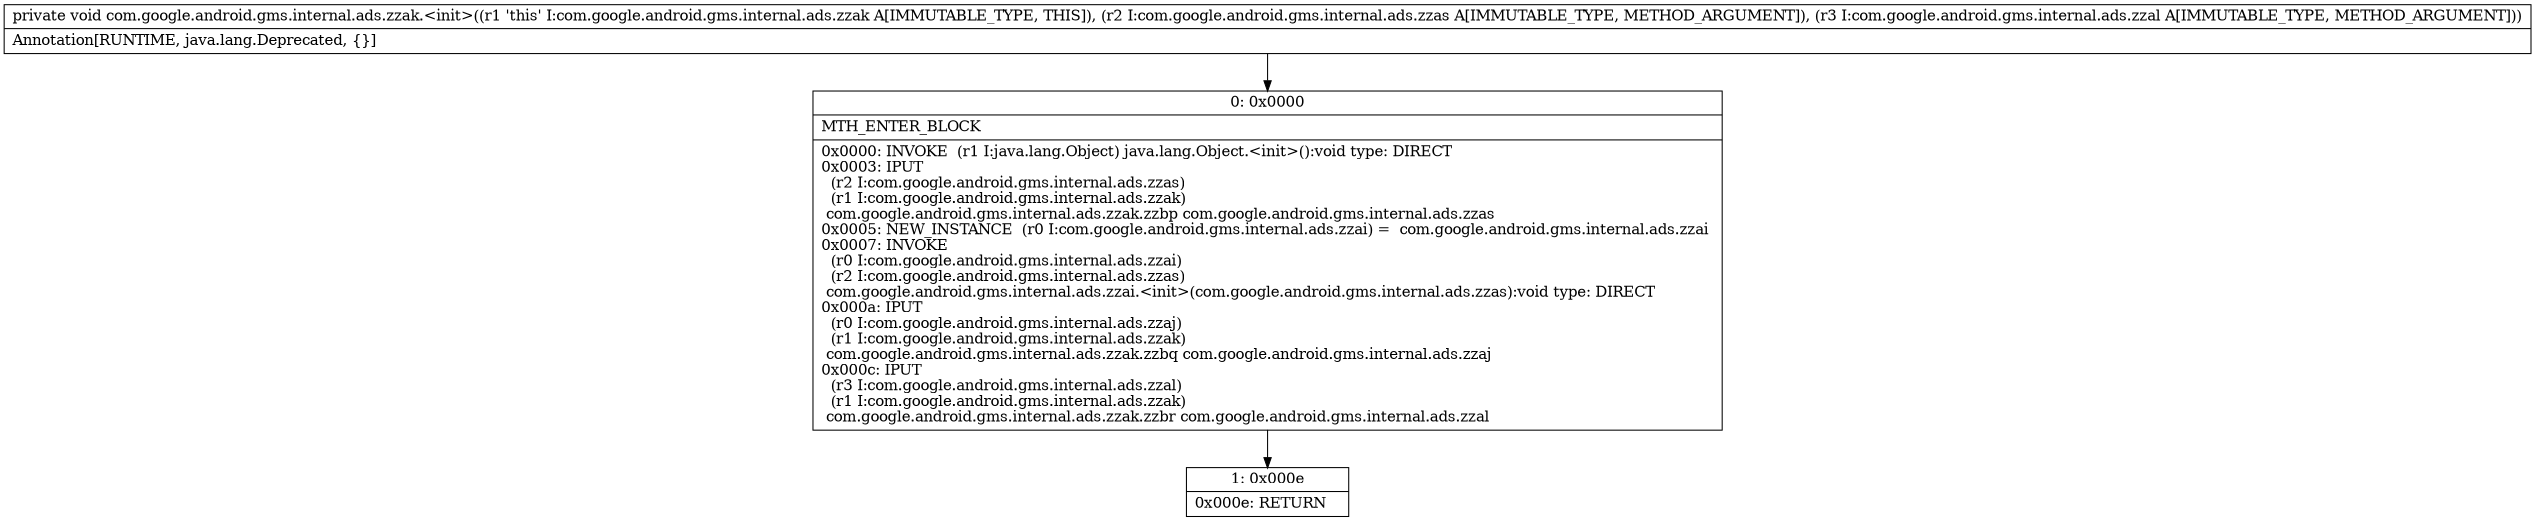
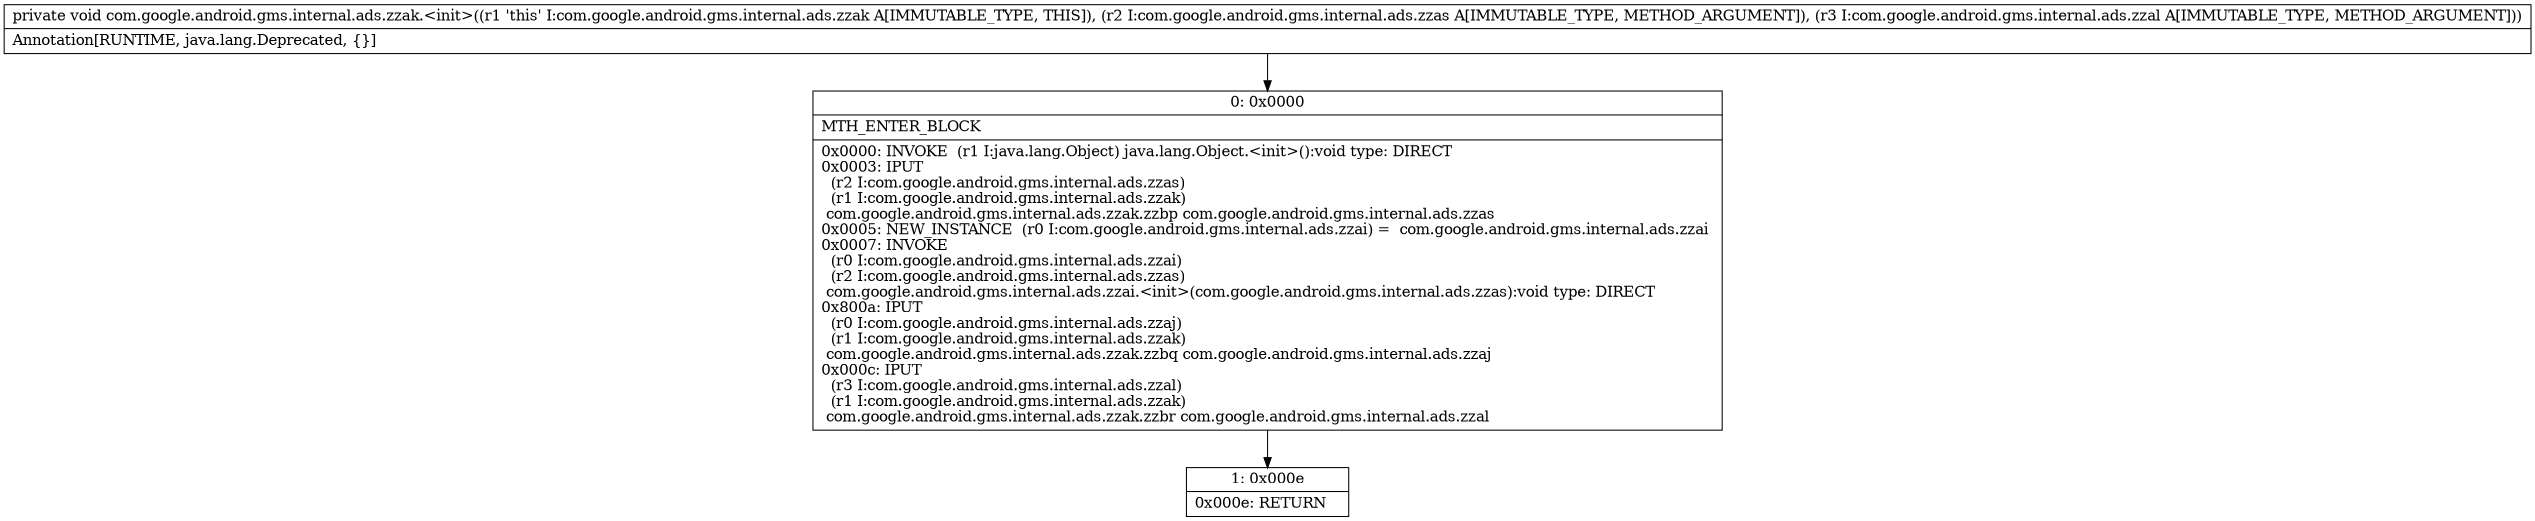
node "0: 0x0000": text "0x000a: IPUT" -> "0x800a: IPUT"
